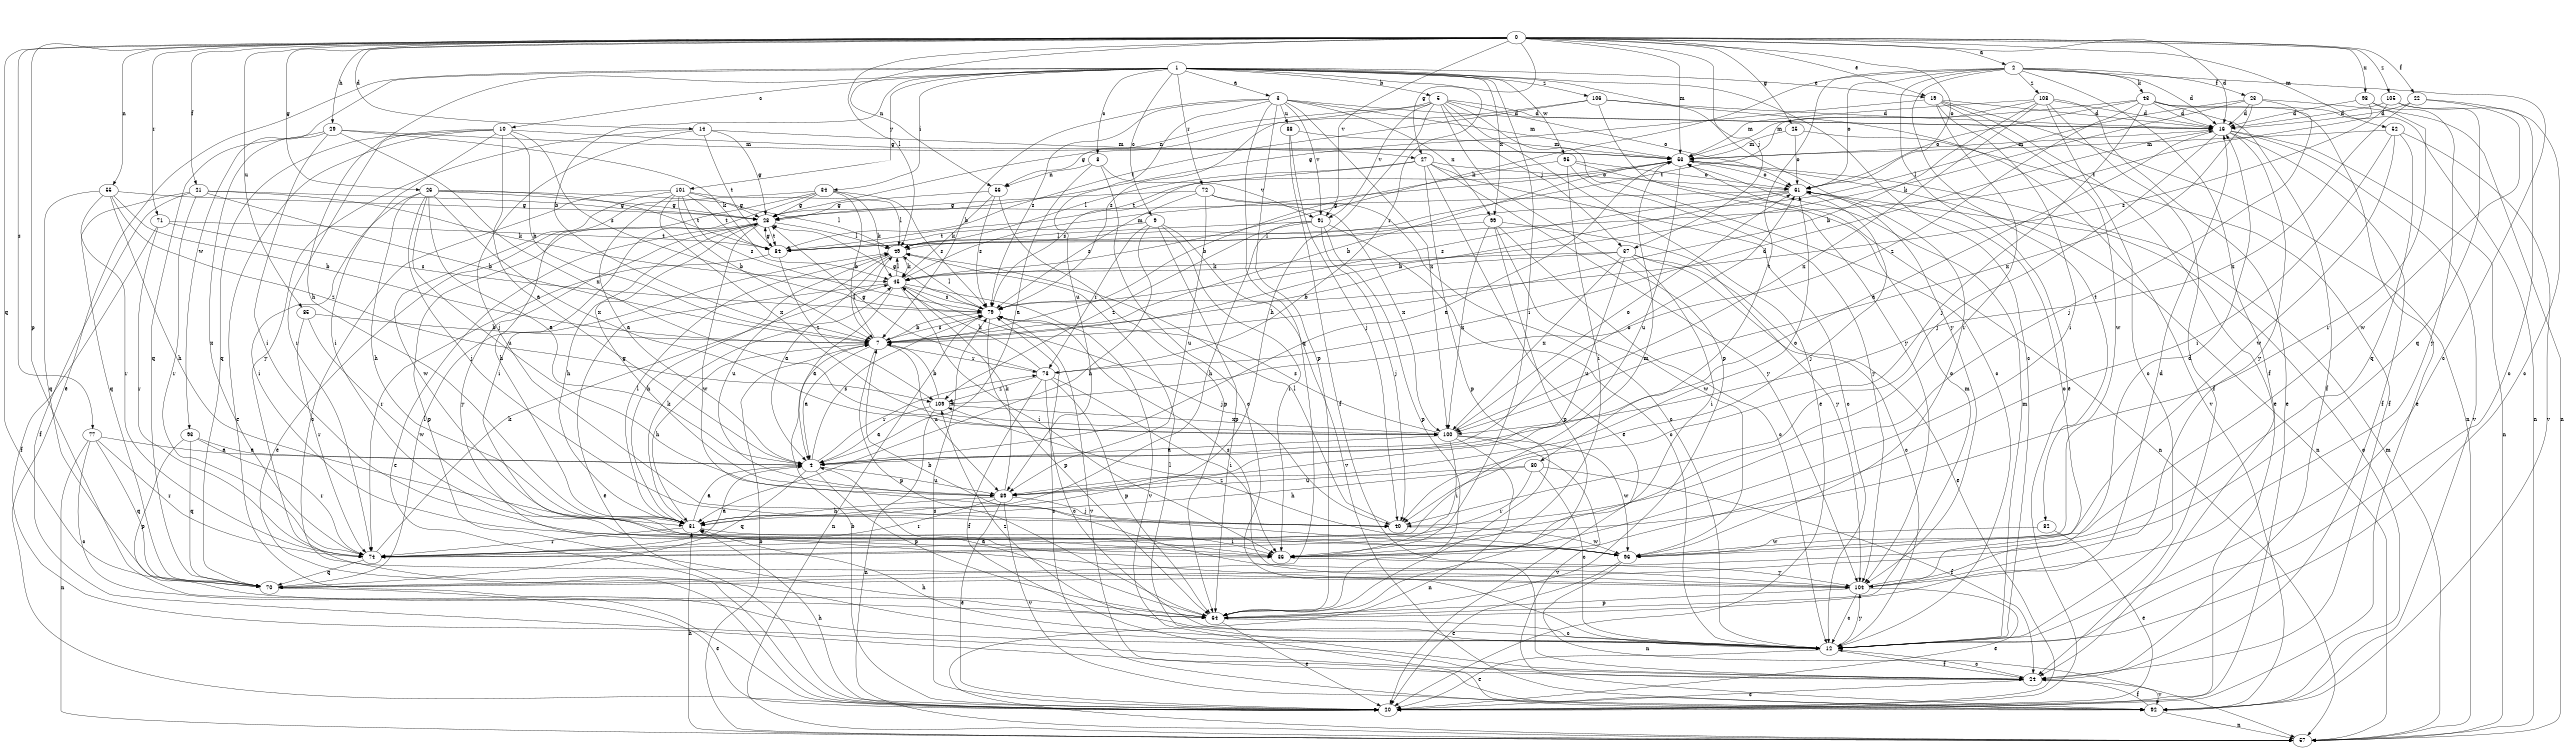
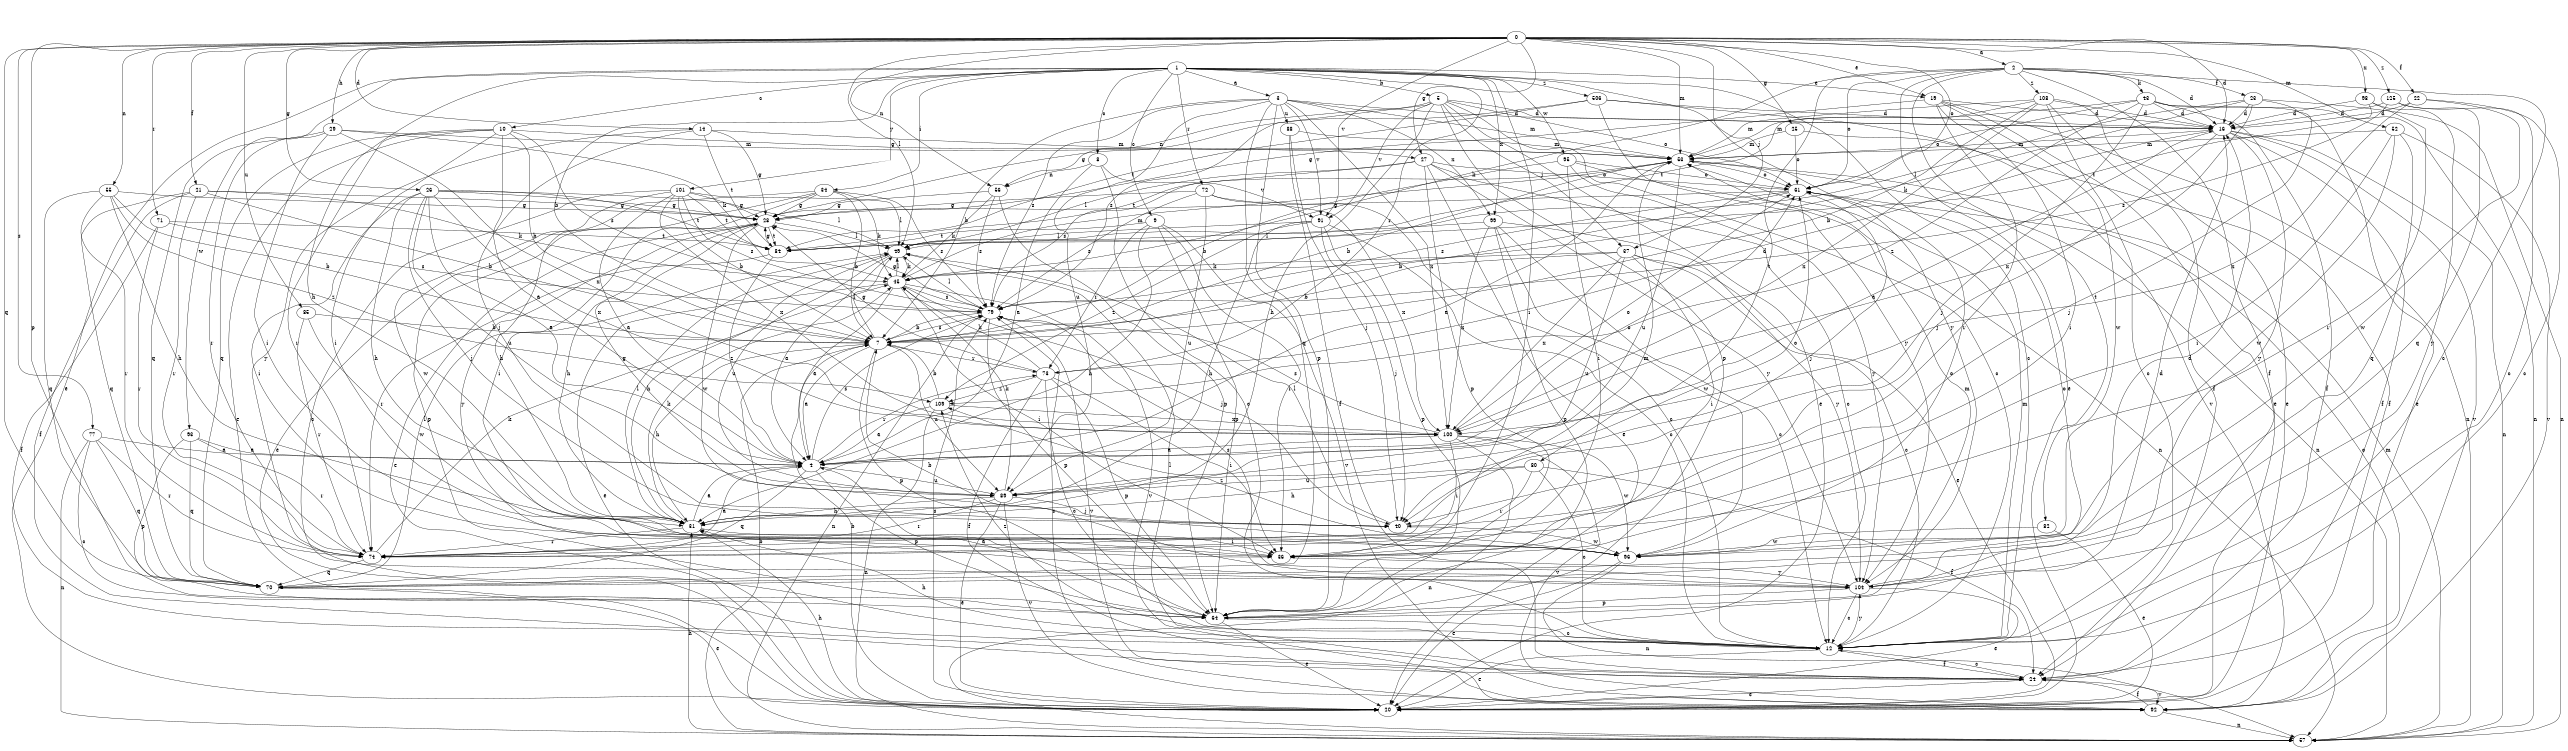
node "106": label "106" -> "506"
node "105": label "105" -> "125"
edge "84" -> "109": now "84" -> "4"
edge "29" -> "74": label "x" -> "r"
